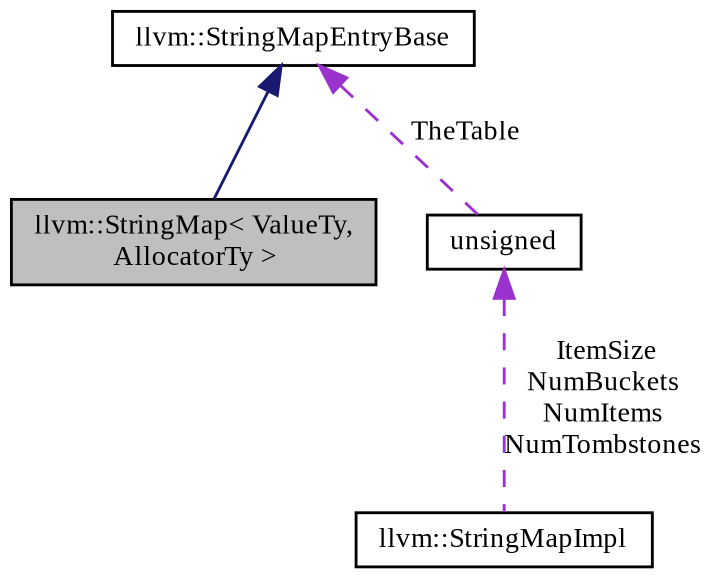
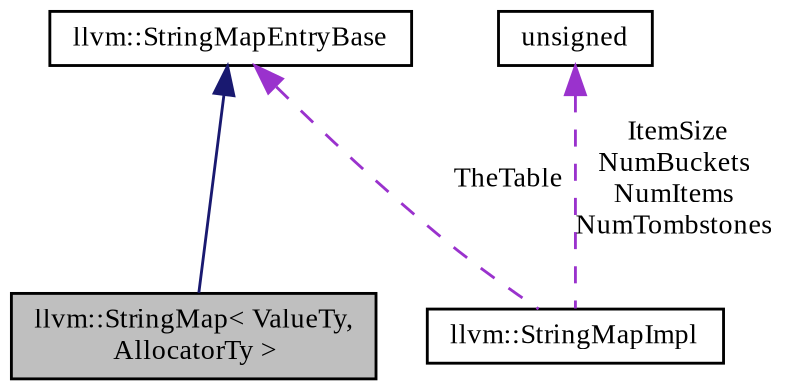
edge "unsigned" -> "llvm::StringMapEntryBase": now "llvm::StringMapImpl" -> "llvm::StringMapEntryBase"
